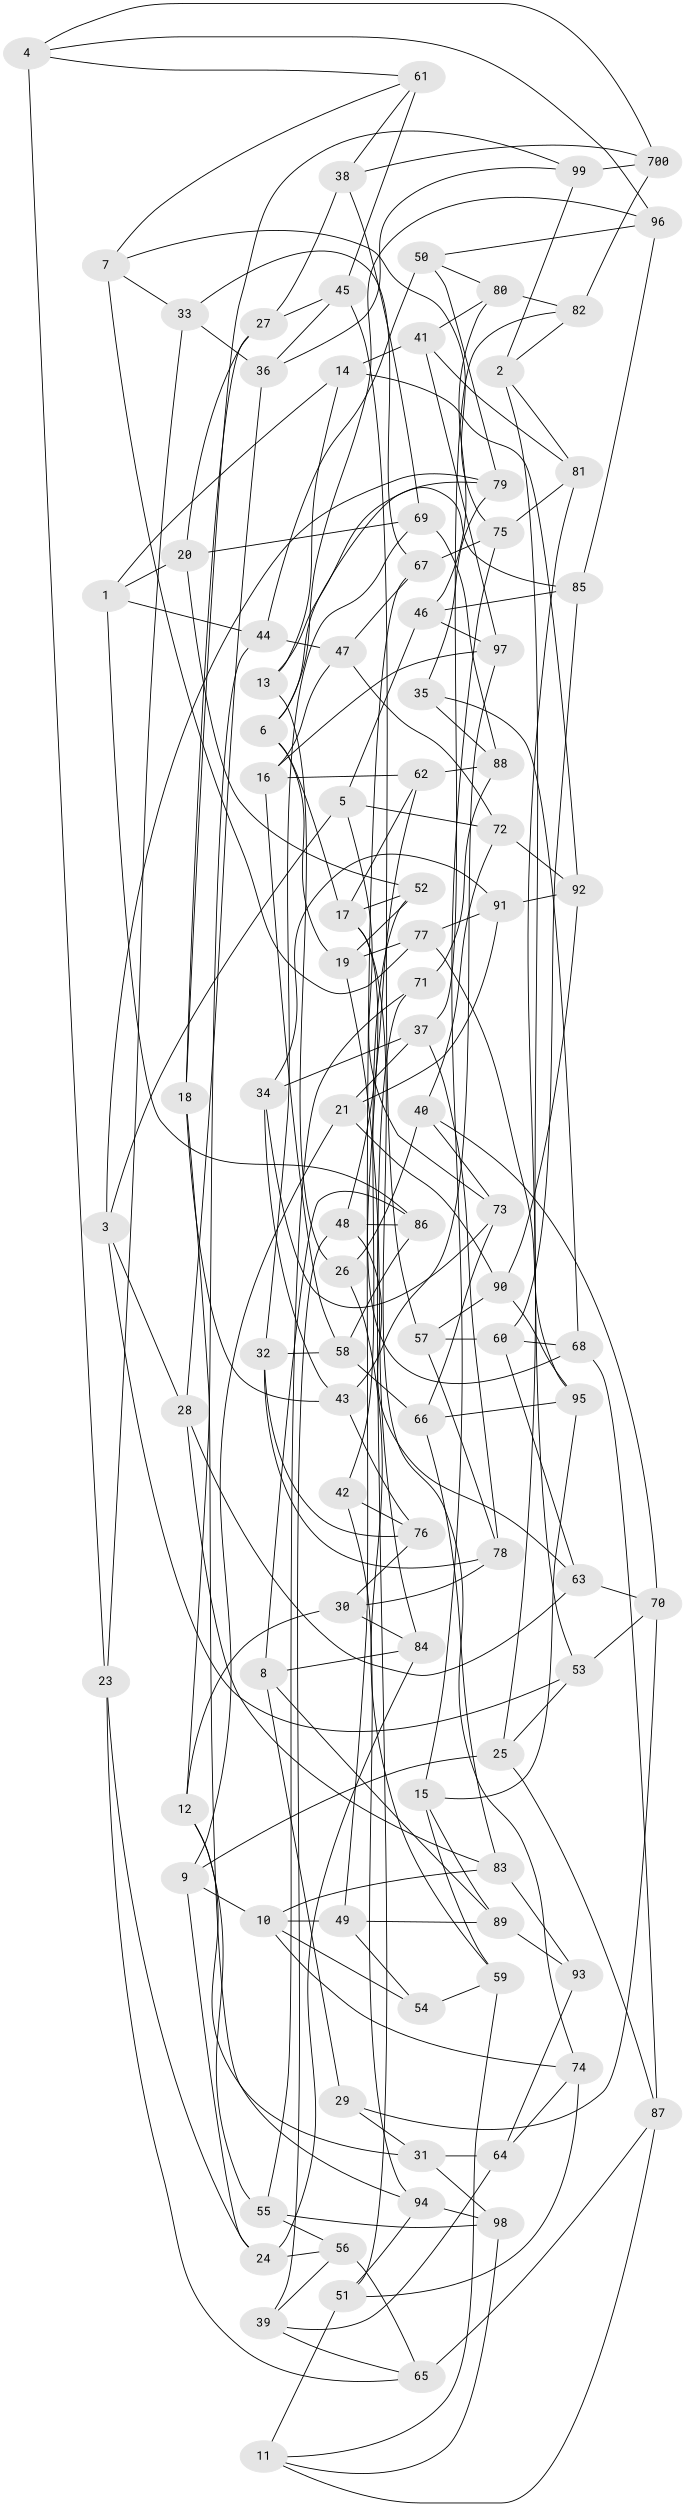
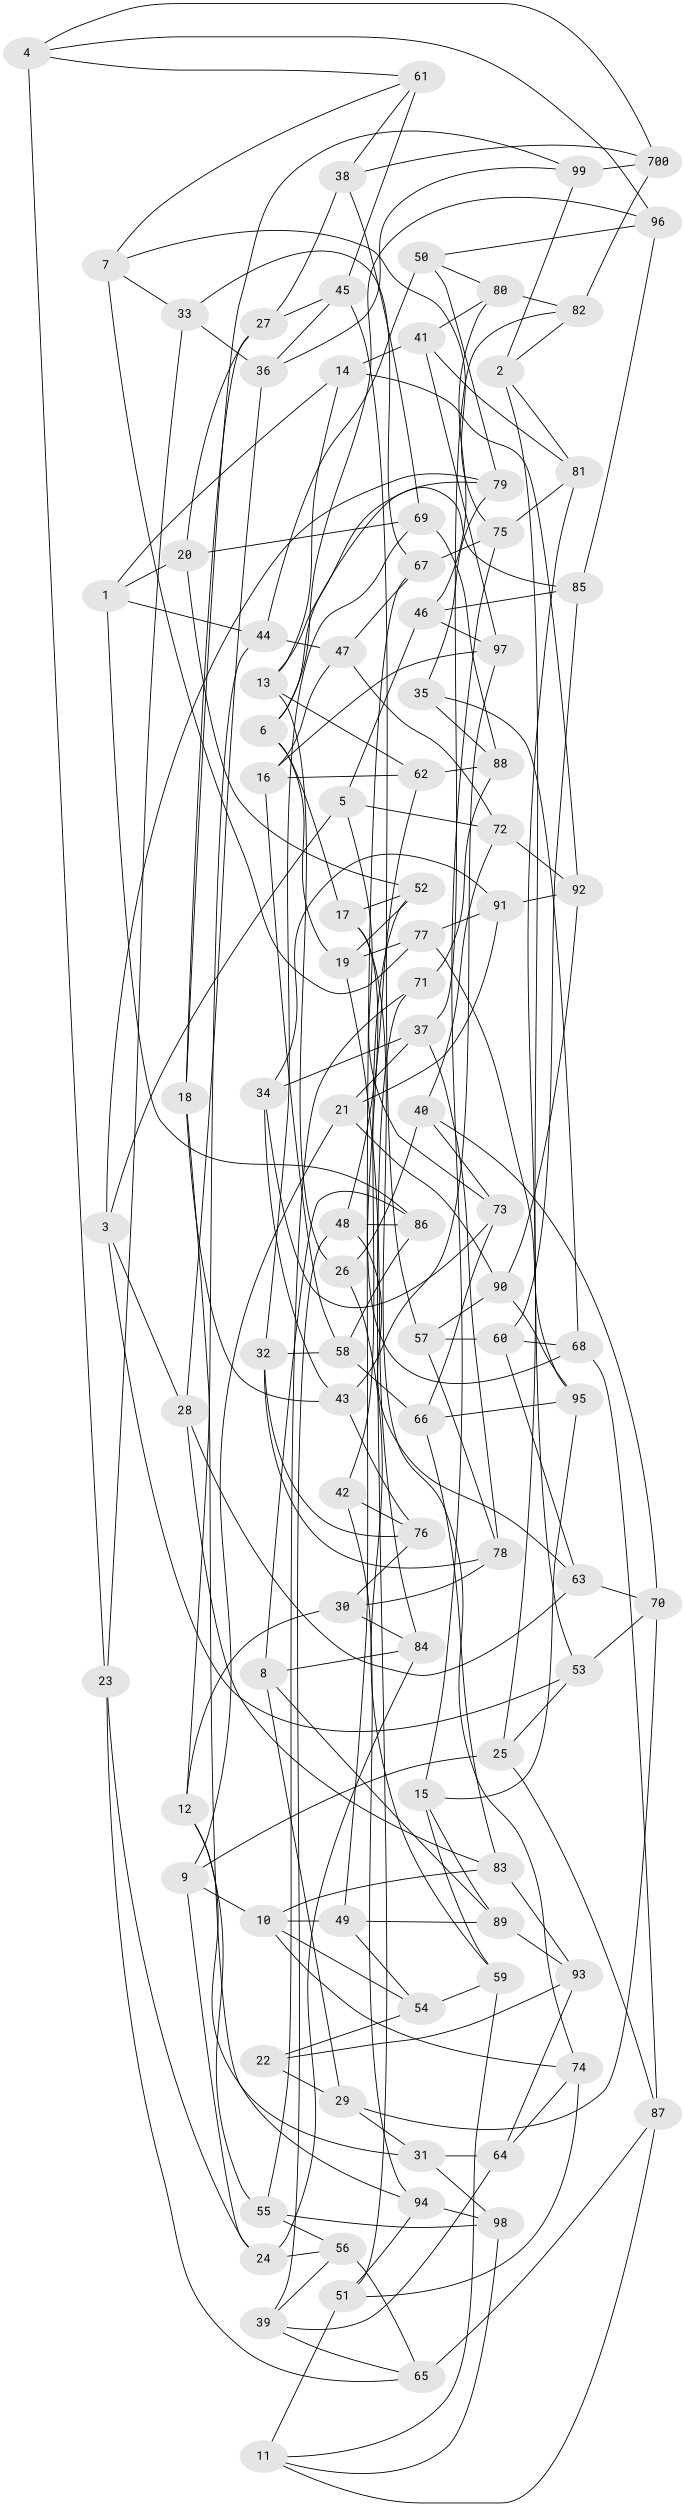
edge "62" -- "17": now "62" -- "13"
node "22": added
